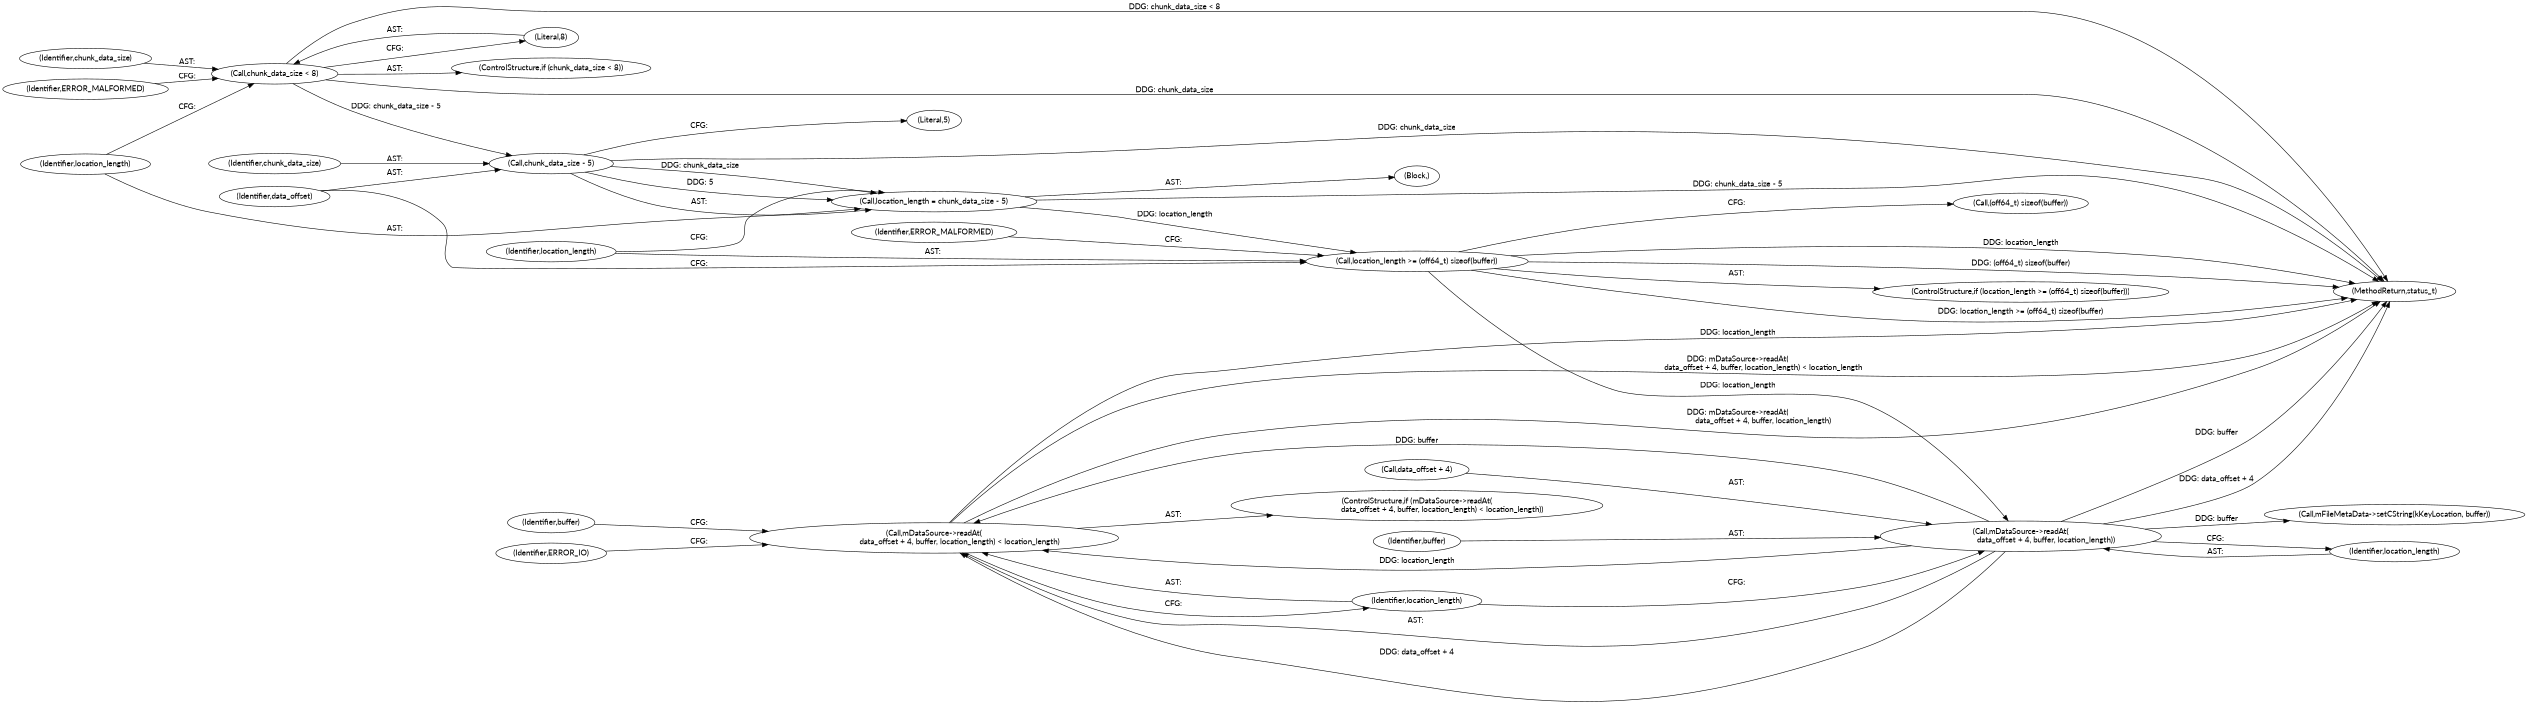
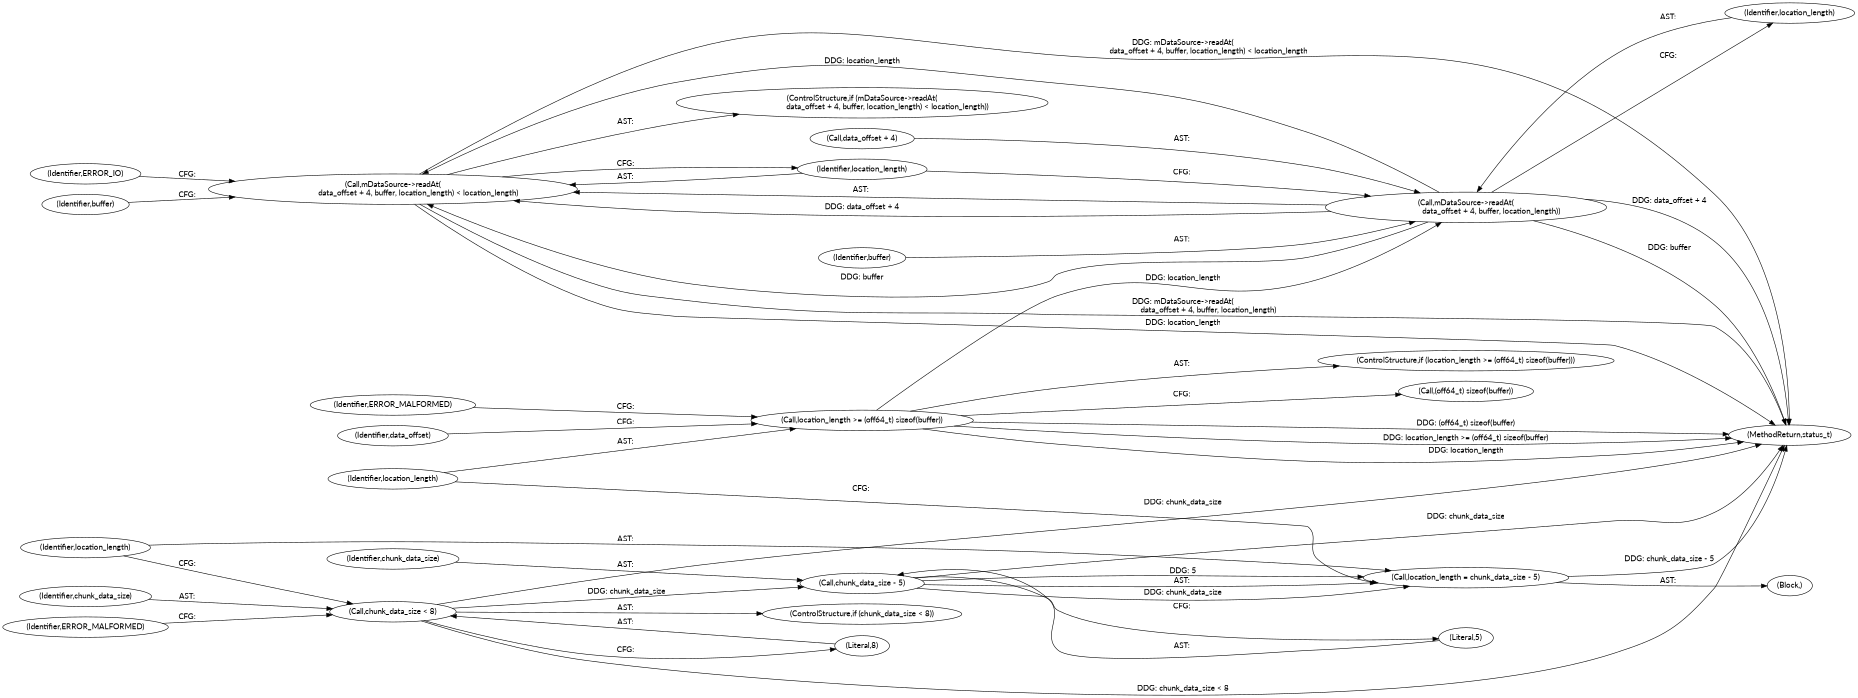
edge "(Call,chunk_data_size < 8)" -> "(Call,chunk_data_size - 5)": label "DDG: chunk_data_size - 5" -> "DDG: chunk_data_size"
edge "(Identifier,data_offset)" -> "(Call,chunk_data_size - 5)": now "(Literal,5)" -> "(Call,chunk_data_size - 5)"
edge "(Call,location_length = chunk_data_size - 5)" -> "(Call,location_length >= (off64_t) sizeof(buffer))": removed, label "DDG: location_length"
node "(Call,mFileMetaData->setCString(kKeyLocation, buffer))": removed
